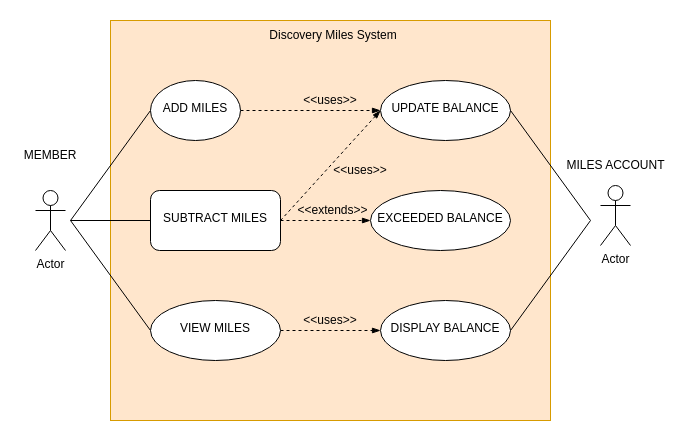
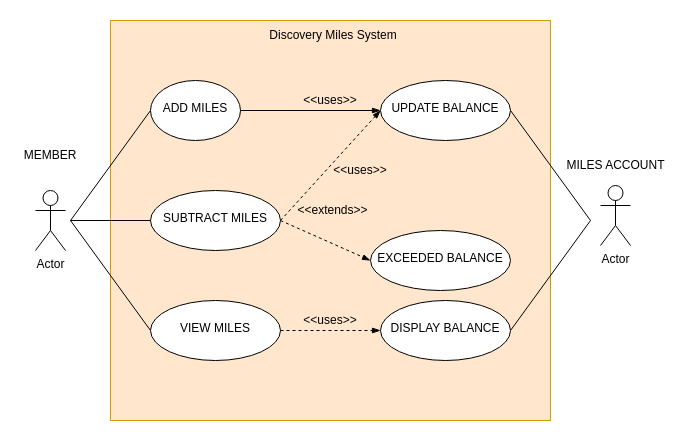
edge "ADD MILES" -> "UPDATE BALANCE": style dashed -> solid
node "SUBTRACT MILES": shape rounded rectangle -> ellipse
node "EXCEEDED BALANCE": moved (441, 221) -> (441, 261)
